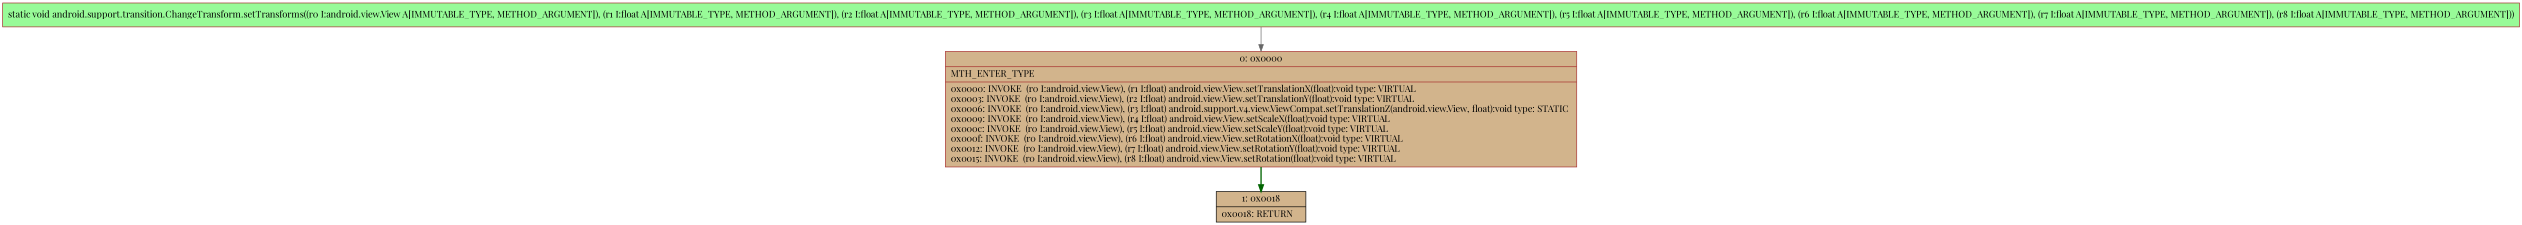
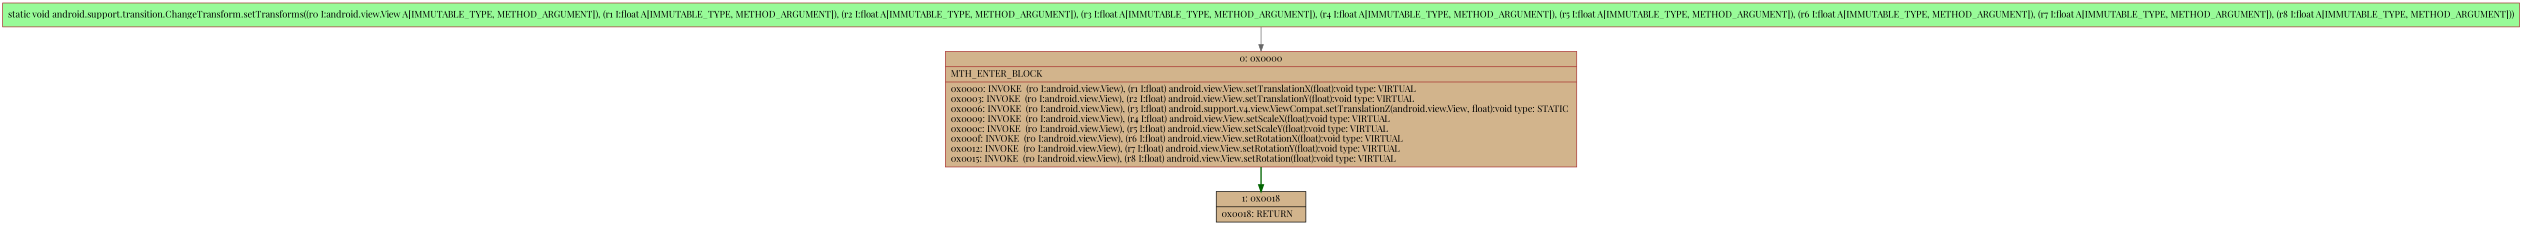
node "0: 0x0000": text "MTH_ENTER_TYPE" -> "MTH_ENTER_BLOCK"
